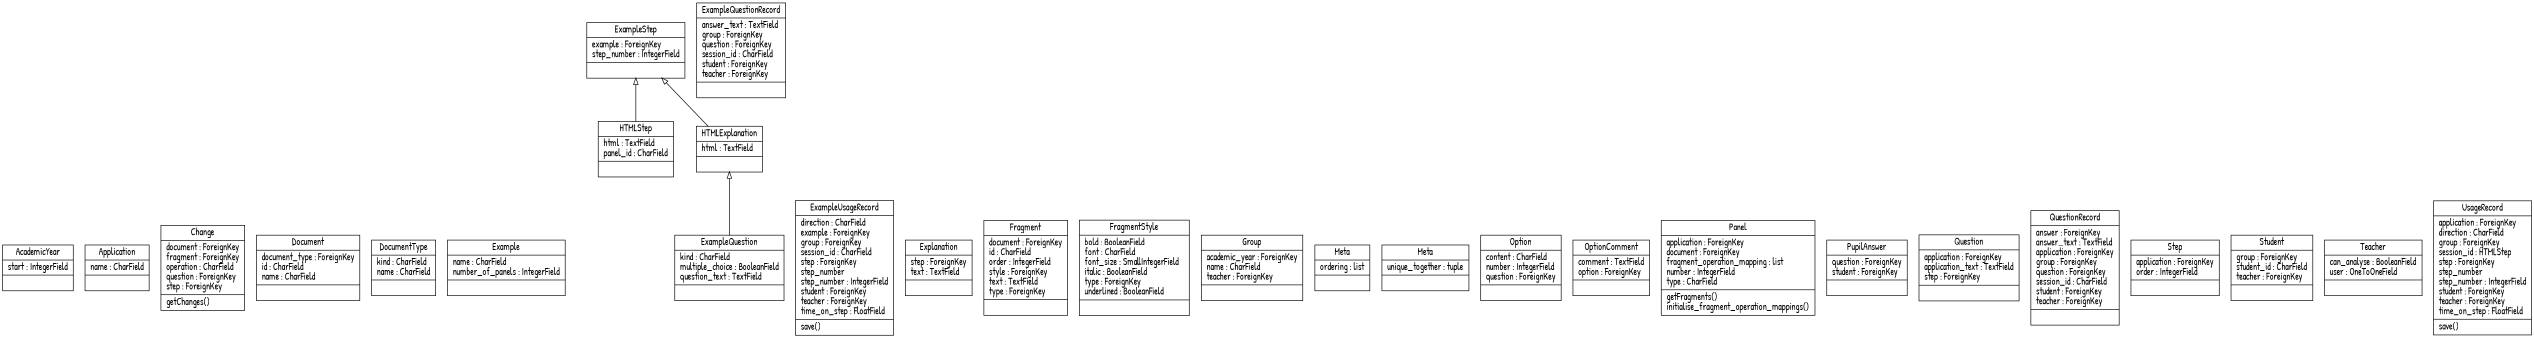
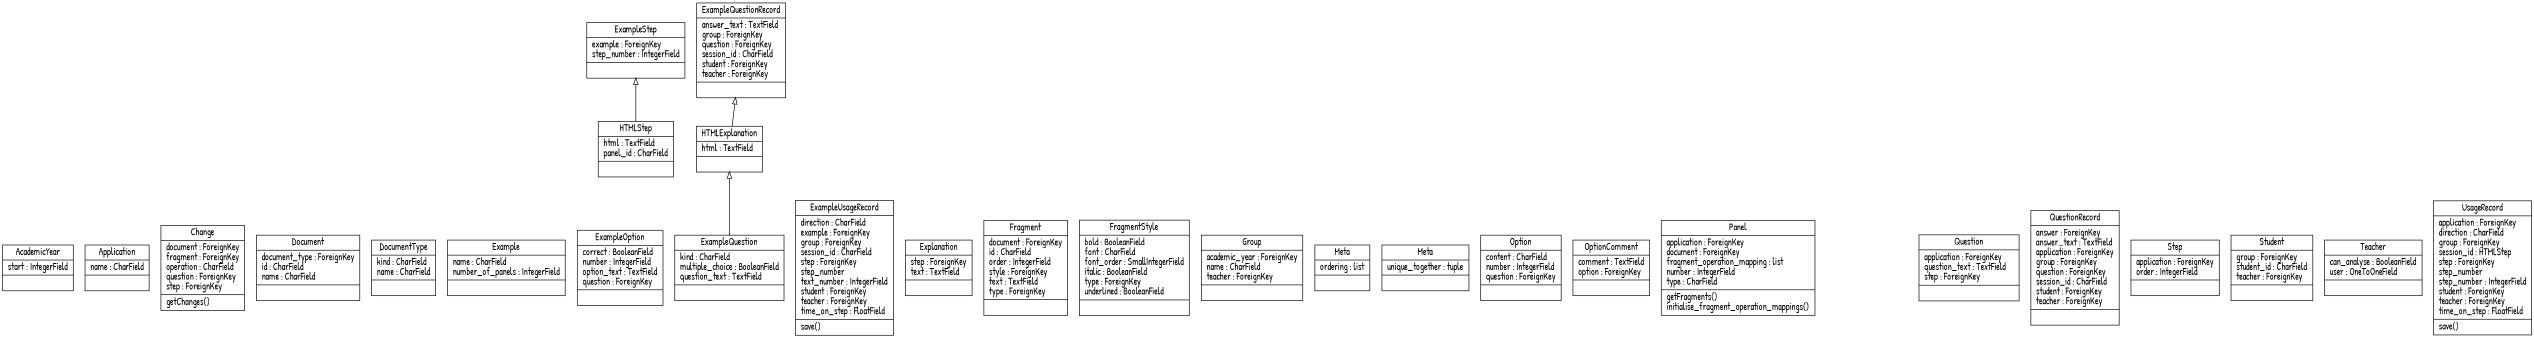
edge "HTMLExplanation" -> "ExampleStep": now "HTMLExplanation" -> "ExampleQuestionRecord"
node "FragmentStyle": text "font_size : SmallIntegerField" -> "font_order : SmallIntegerField"
node "Question": text "application_text : TextField" -> "question_text : TextField"
node "ExampleOption": added
node "PupilAnswer": removed
node "ExampleUsageRecord": text "step_number : IntegerField" -> "text_number : IntegerField"
